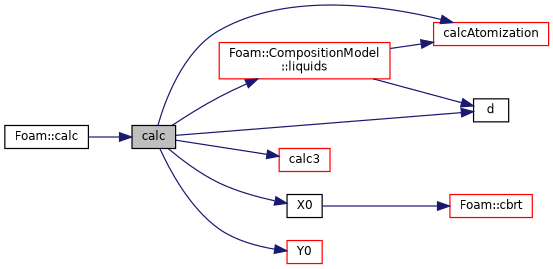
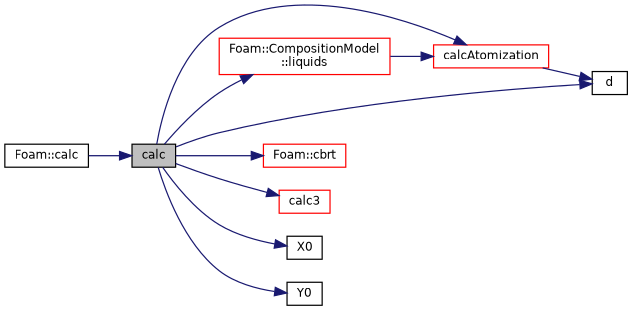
edge "Foam::CompositionModel ::liquids" -> "d": now "calcAtomization" -> "d"
edge "X0" -> "Foam::cbrt": now "calc" -> "Foam::cbrt"
node "Y0": color red -> black
